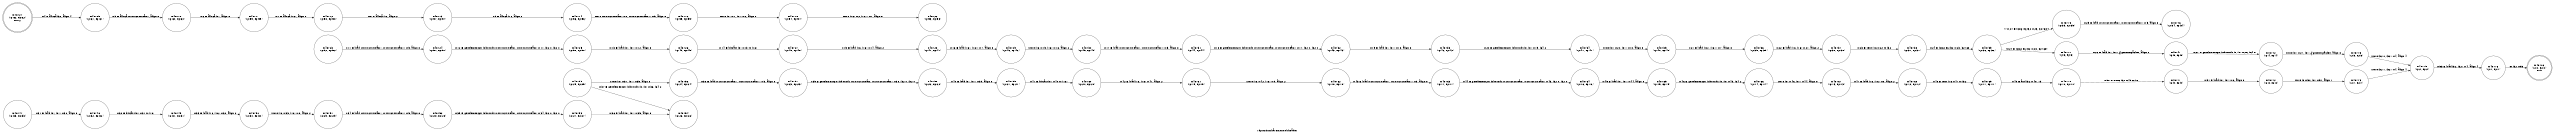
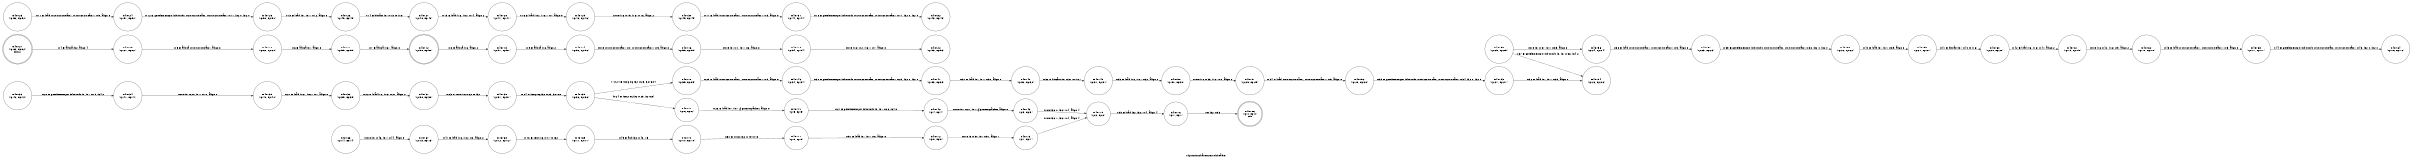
node "N48712 (rp:58, ep:58)": shape circle -> doublecircle
edge "N48732 (rp:43, ep:43)" -> "N48733 (rp:42, ep:42)": removed, label "%19 = load i8*, i8** %18, align 8"
edge "N48746 (rp:34, ep:34)" -> "N48747 (rp:33, ep:33)": added, label "%30 = getelementptr inbounds %struct.stream, %struct.stream* %29, i32 0, i32 0"
node "N48765 (rp:15, ep:15)": removed
